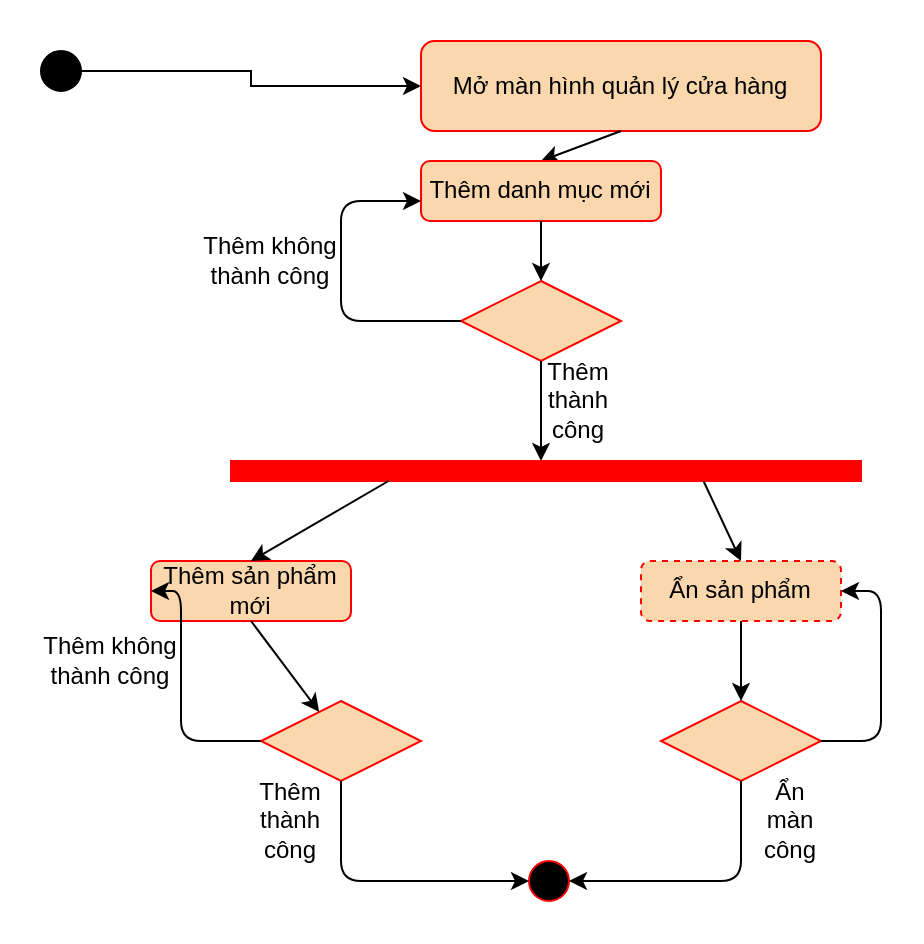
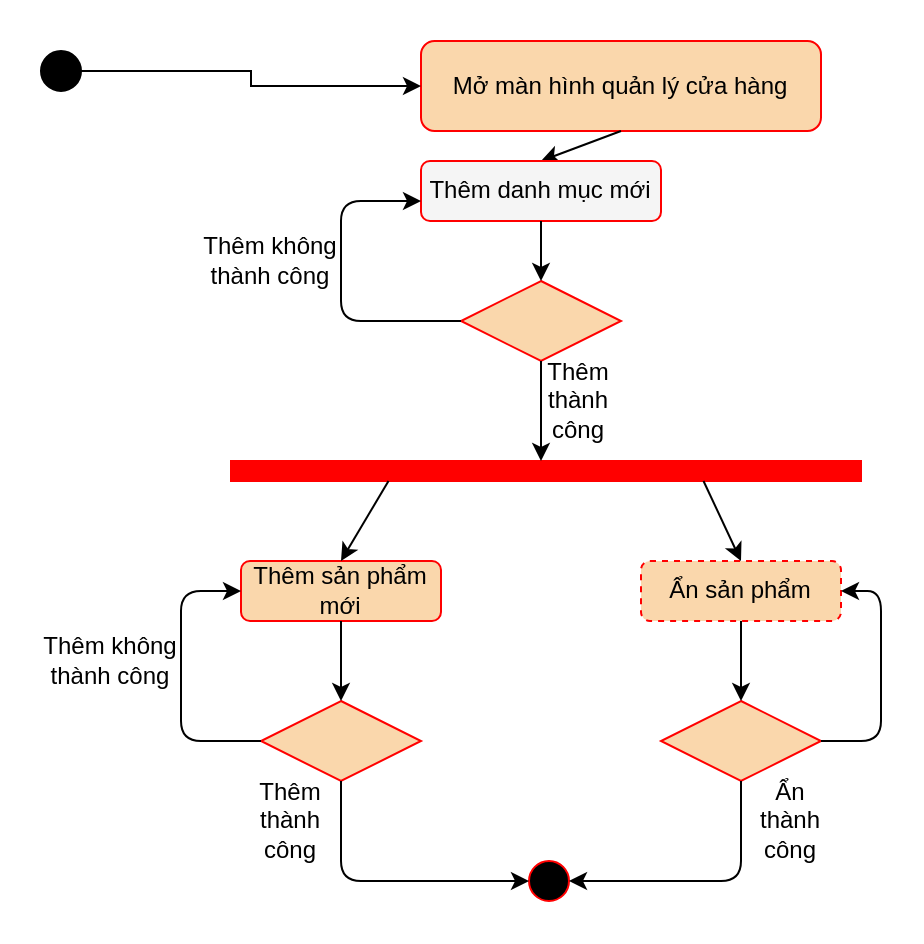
node "Thêm danh mục mới": fillcolor #fad7ac -> #f5f5f5
node "Thêm sản phẩm mới": moved (251, 591) -> (341, 591)
node "Ẩn màn công": label "Ẩn màn công" -> "Ẩn thành công"
